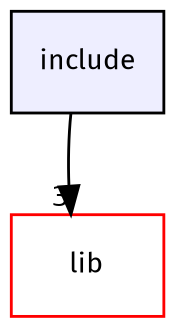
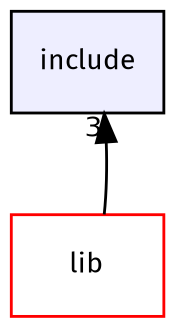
edge "include" -> "lib": reversed
